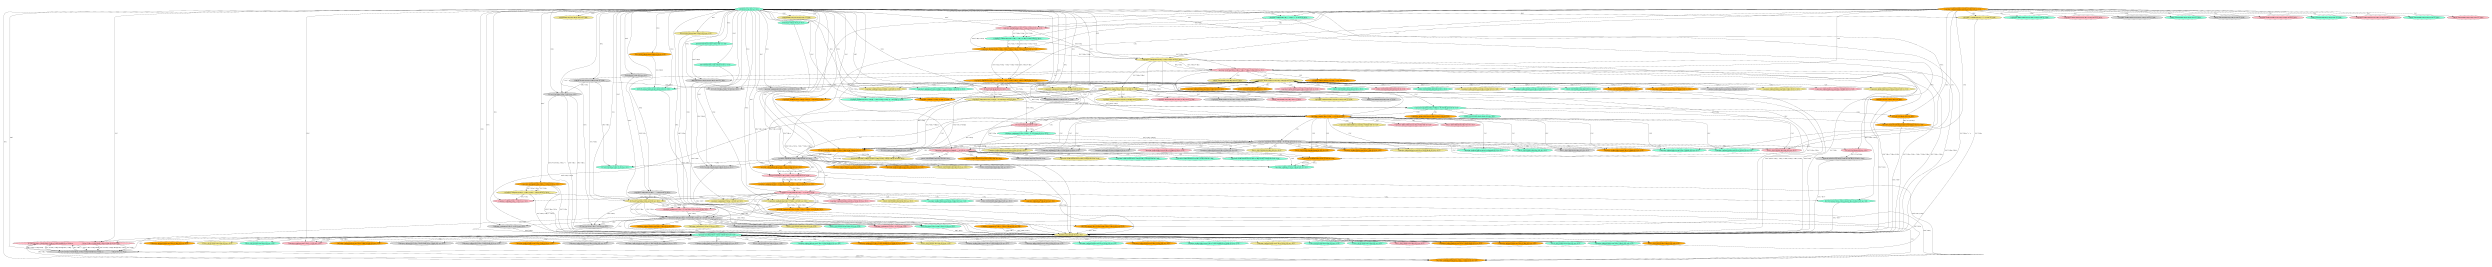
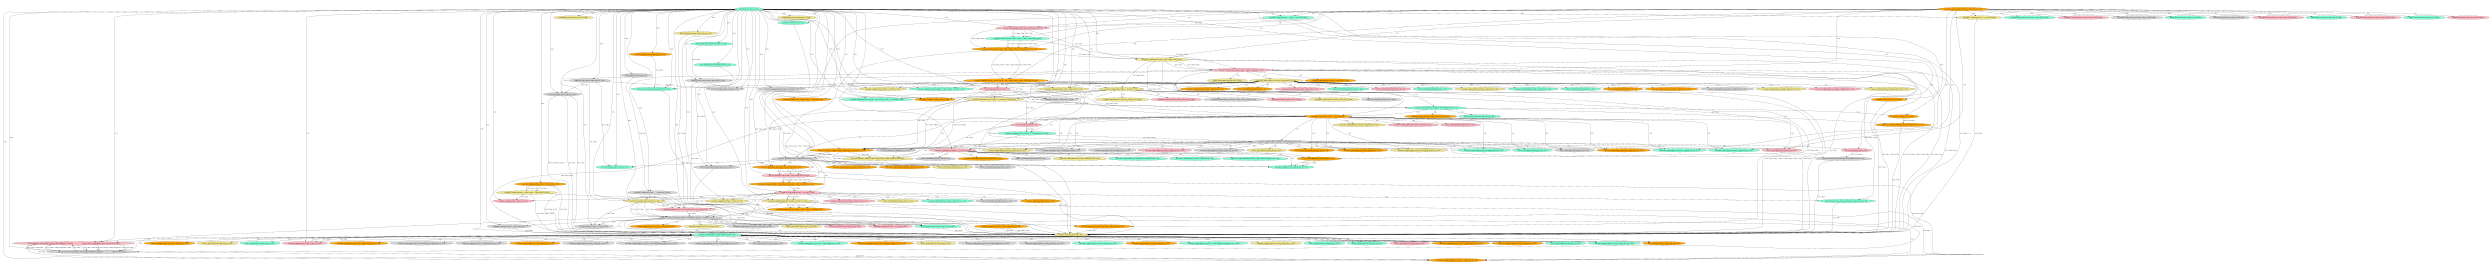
edge "(<operator>.assignment,VAR23->VAR8 = VAR34)<SUB>77</SUB>" -> "(PARAM,AVPacket *VAR22)<SUB>48</SUB>": now "(METHOD,FUN4)<SUB>47</SUB>" -> "(PARAM,AVPacket *VAR22)<SUB>48</SUB>"
node "(FIELD_IDENTIFIER,VAR35,VAR35)<SUB>122</SUB>": fillcolor aquamarine -> lightpink
